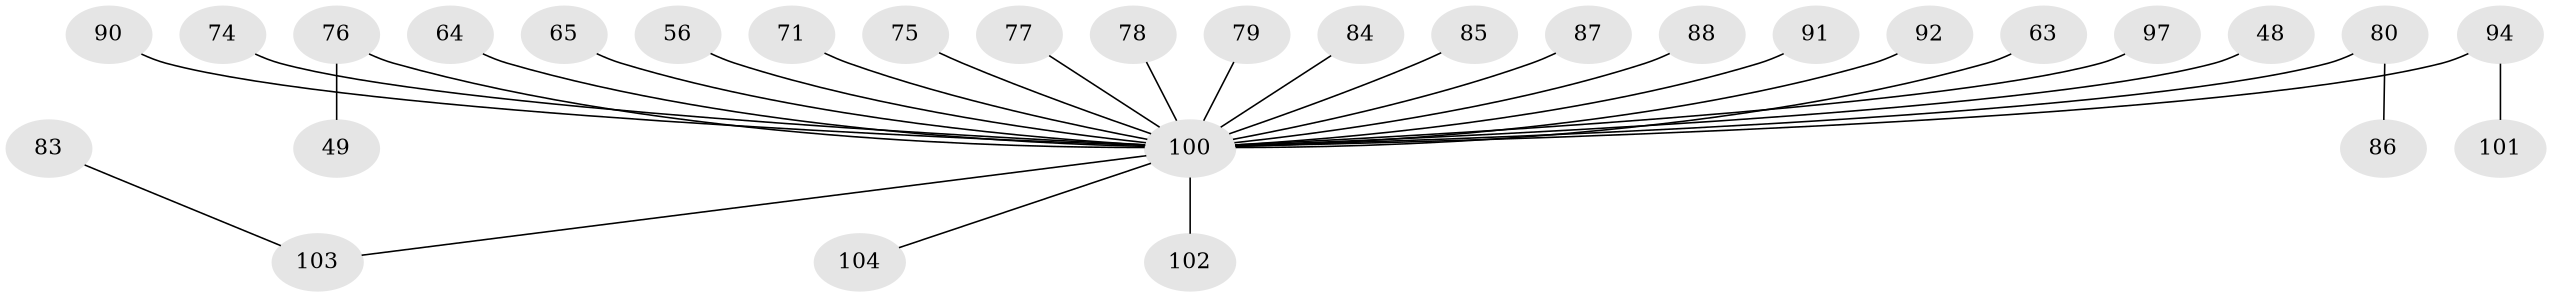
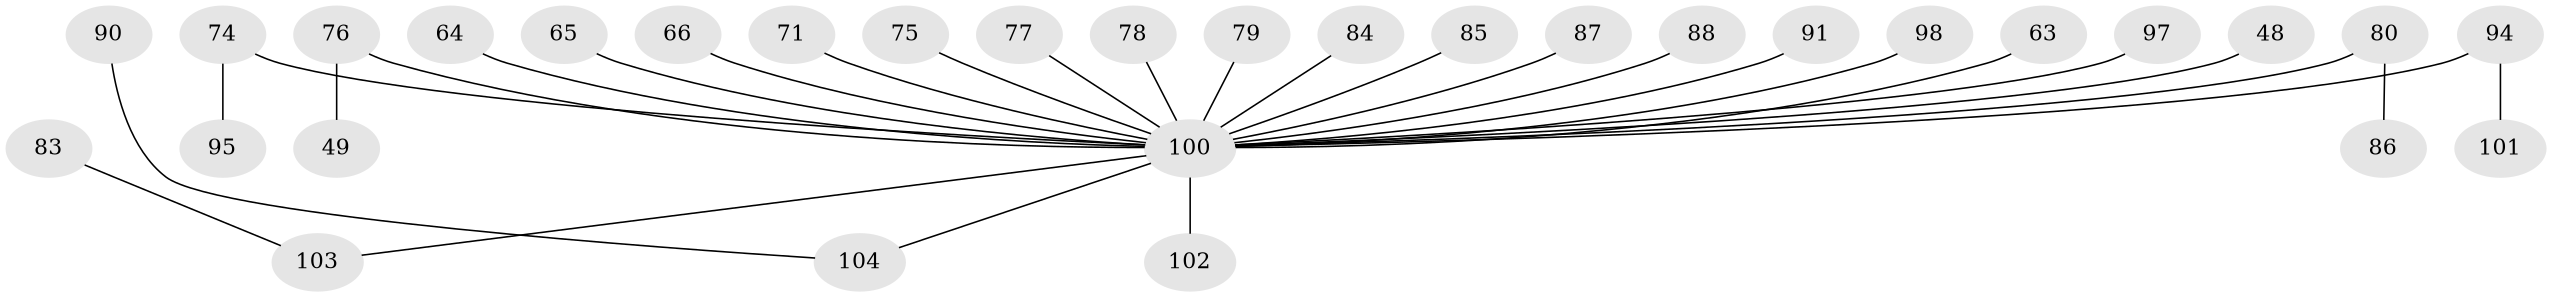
node "56": label "56" -> "66"
node "92": label "92" -> "98"
edge "90" -- "100": now "90" -- "104"
node "95": added
